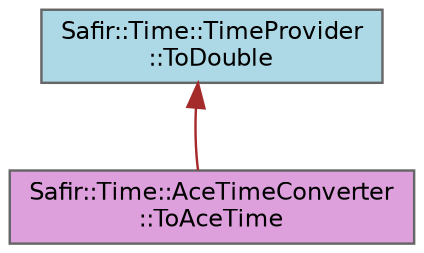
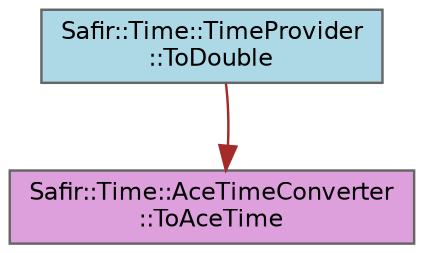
edge "Safir::Time::AceTimeConverter ::ToAceTime" -> "Safir::Time::TimeProvider ::ToDouble": reversed
